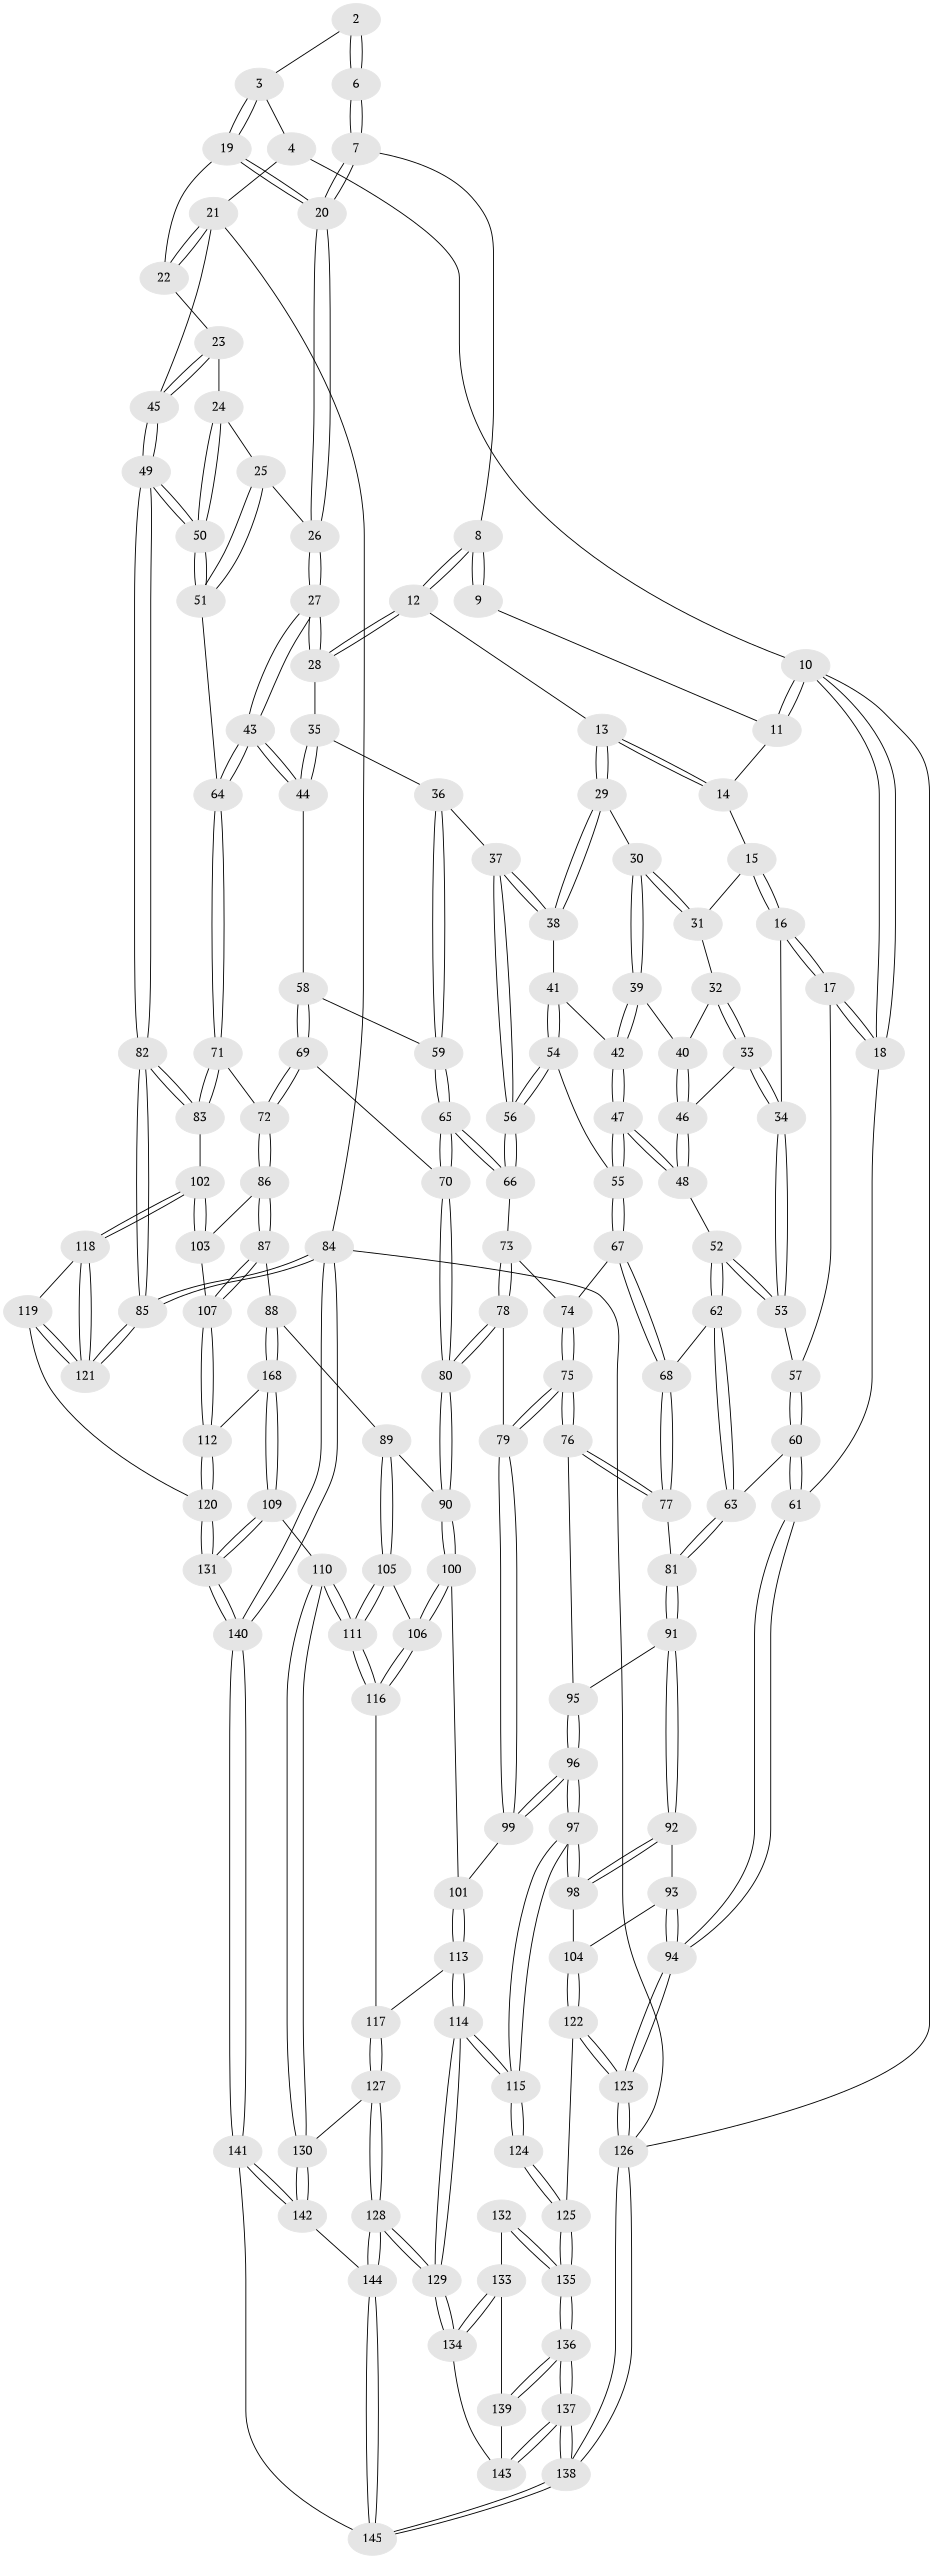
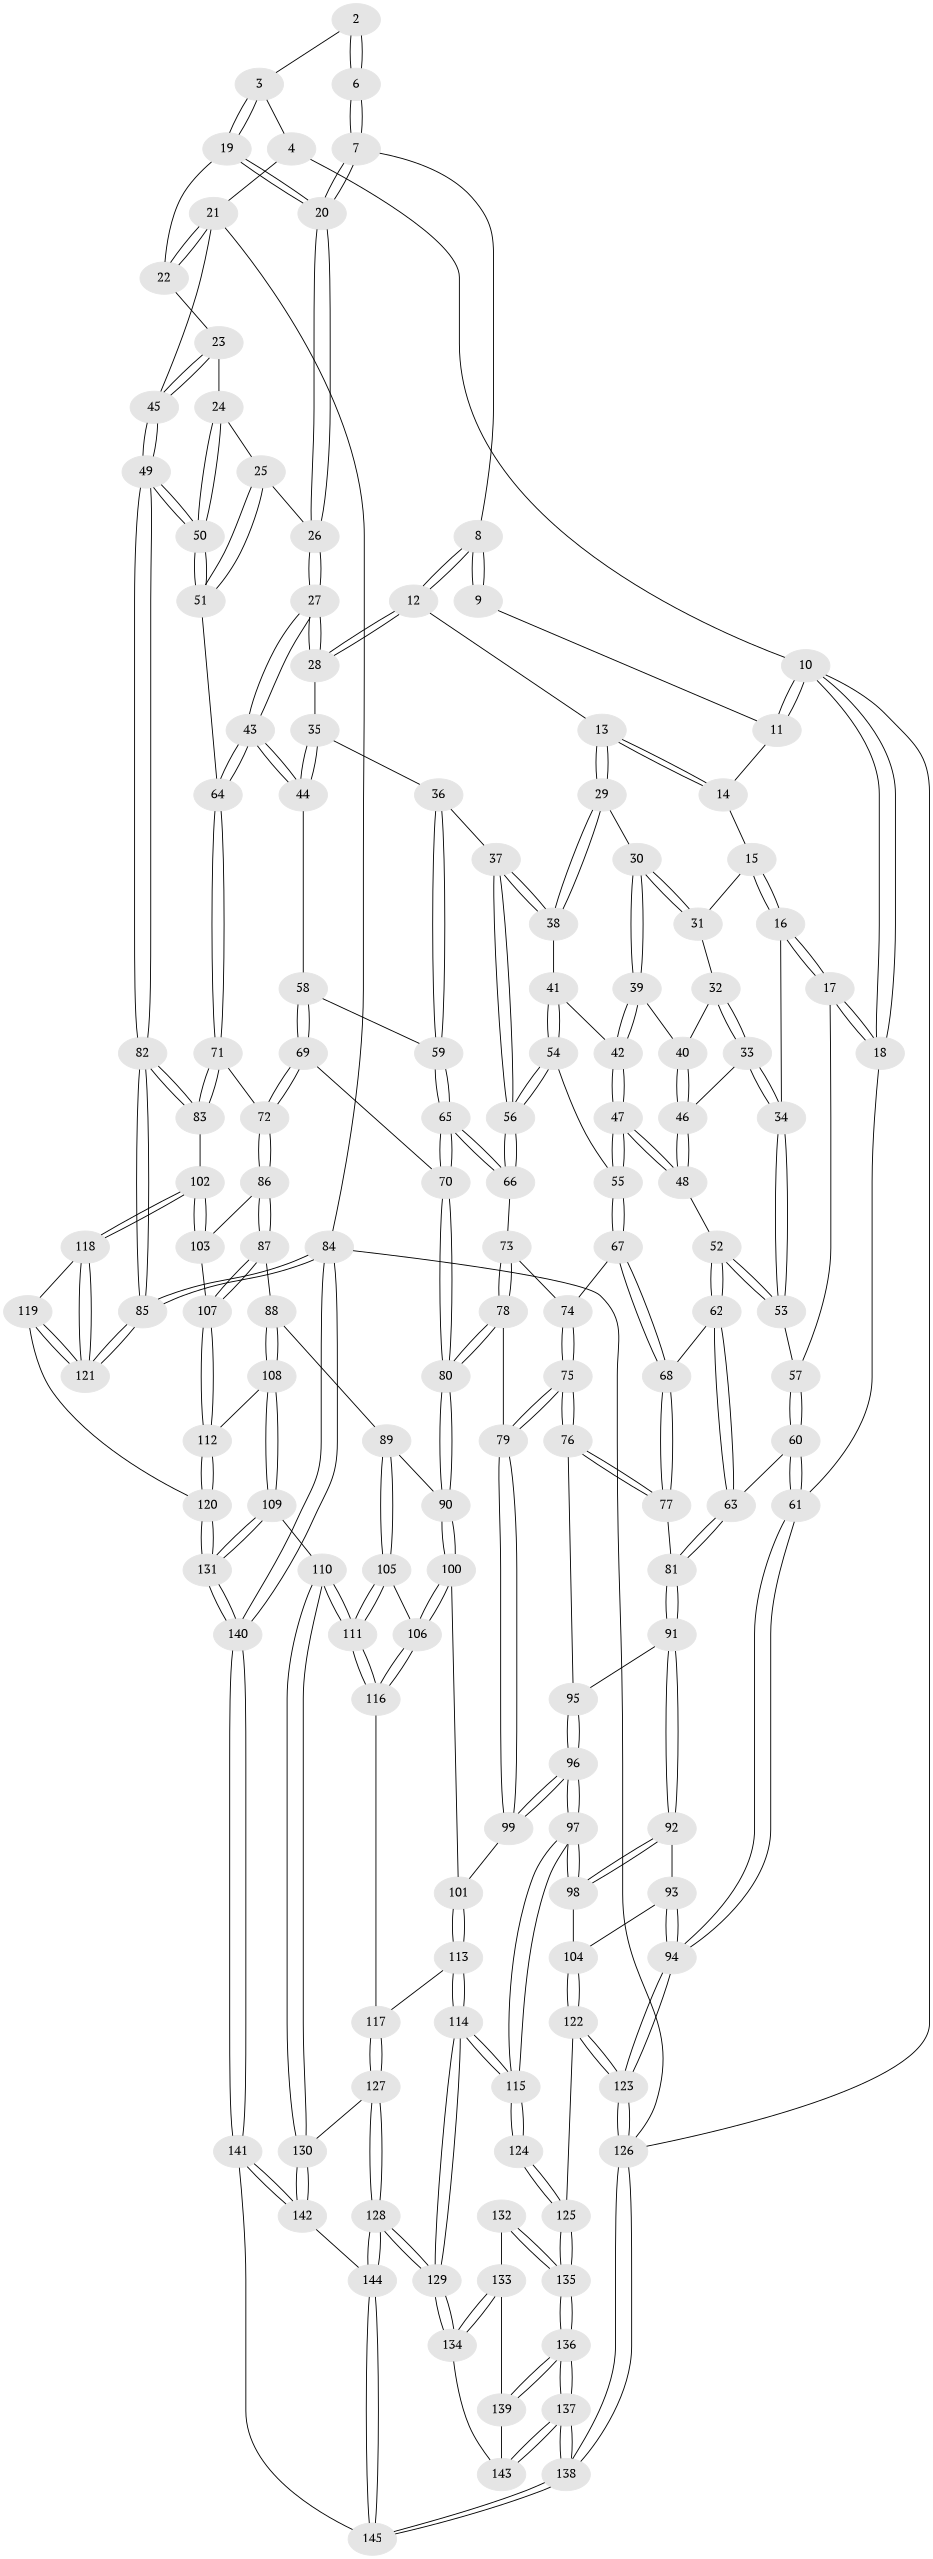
node "168": label "168" -> "108"
